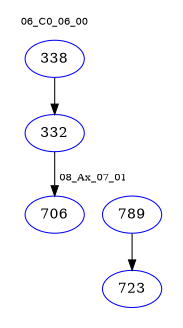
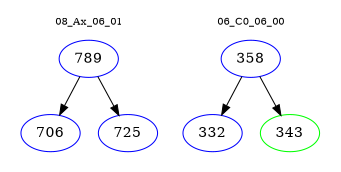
node "338": label "338" -> "358"
node "343": added
edge "332" -> "706": now "789" -> "706"
cluster "08_Ax_07_01": label "08_Ax_07_01" -> "08_Ax_06_01"
node "723": label "723" -> "725"
